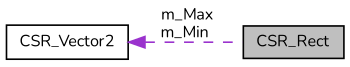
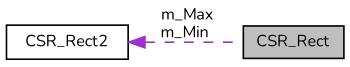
node "CSR_Vector2": label "CSR_Vector2" -> "CSR_Rect2"
